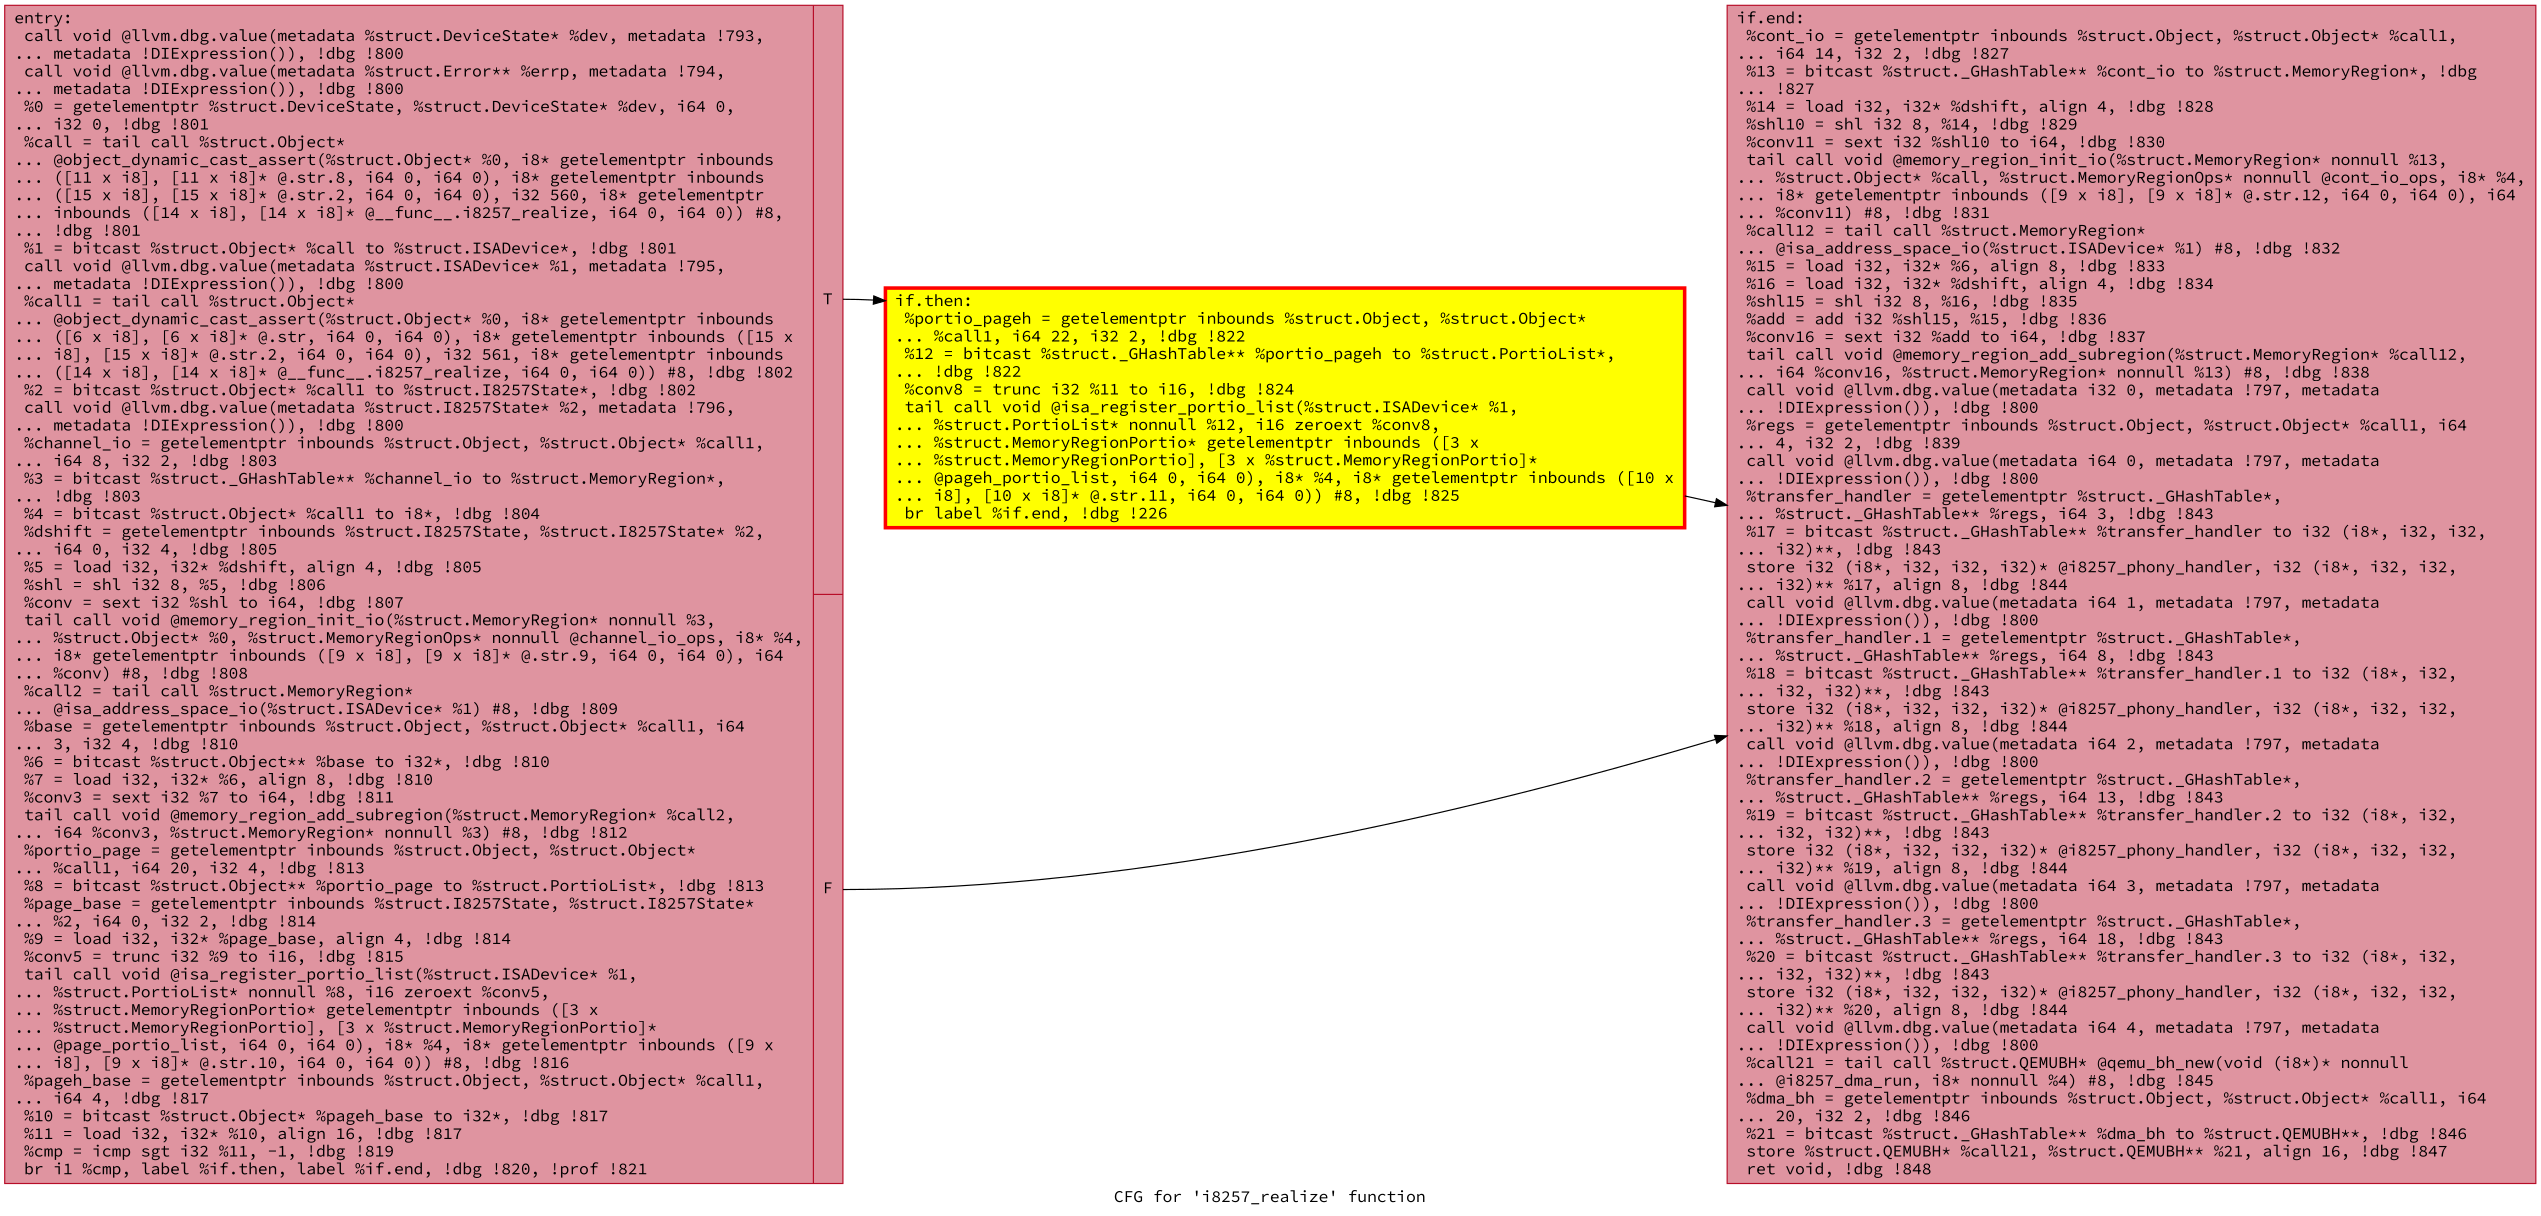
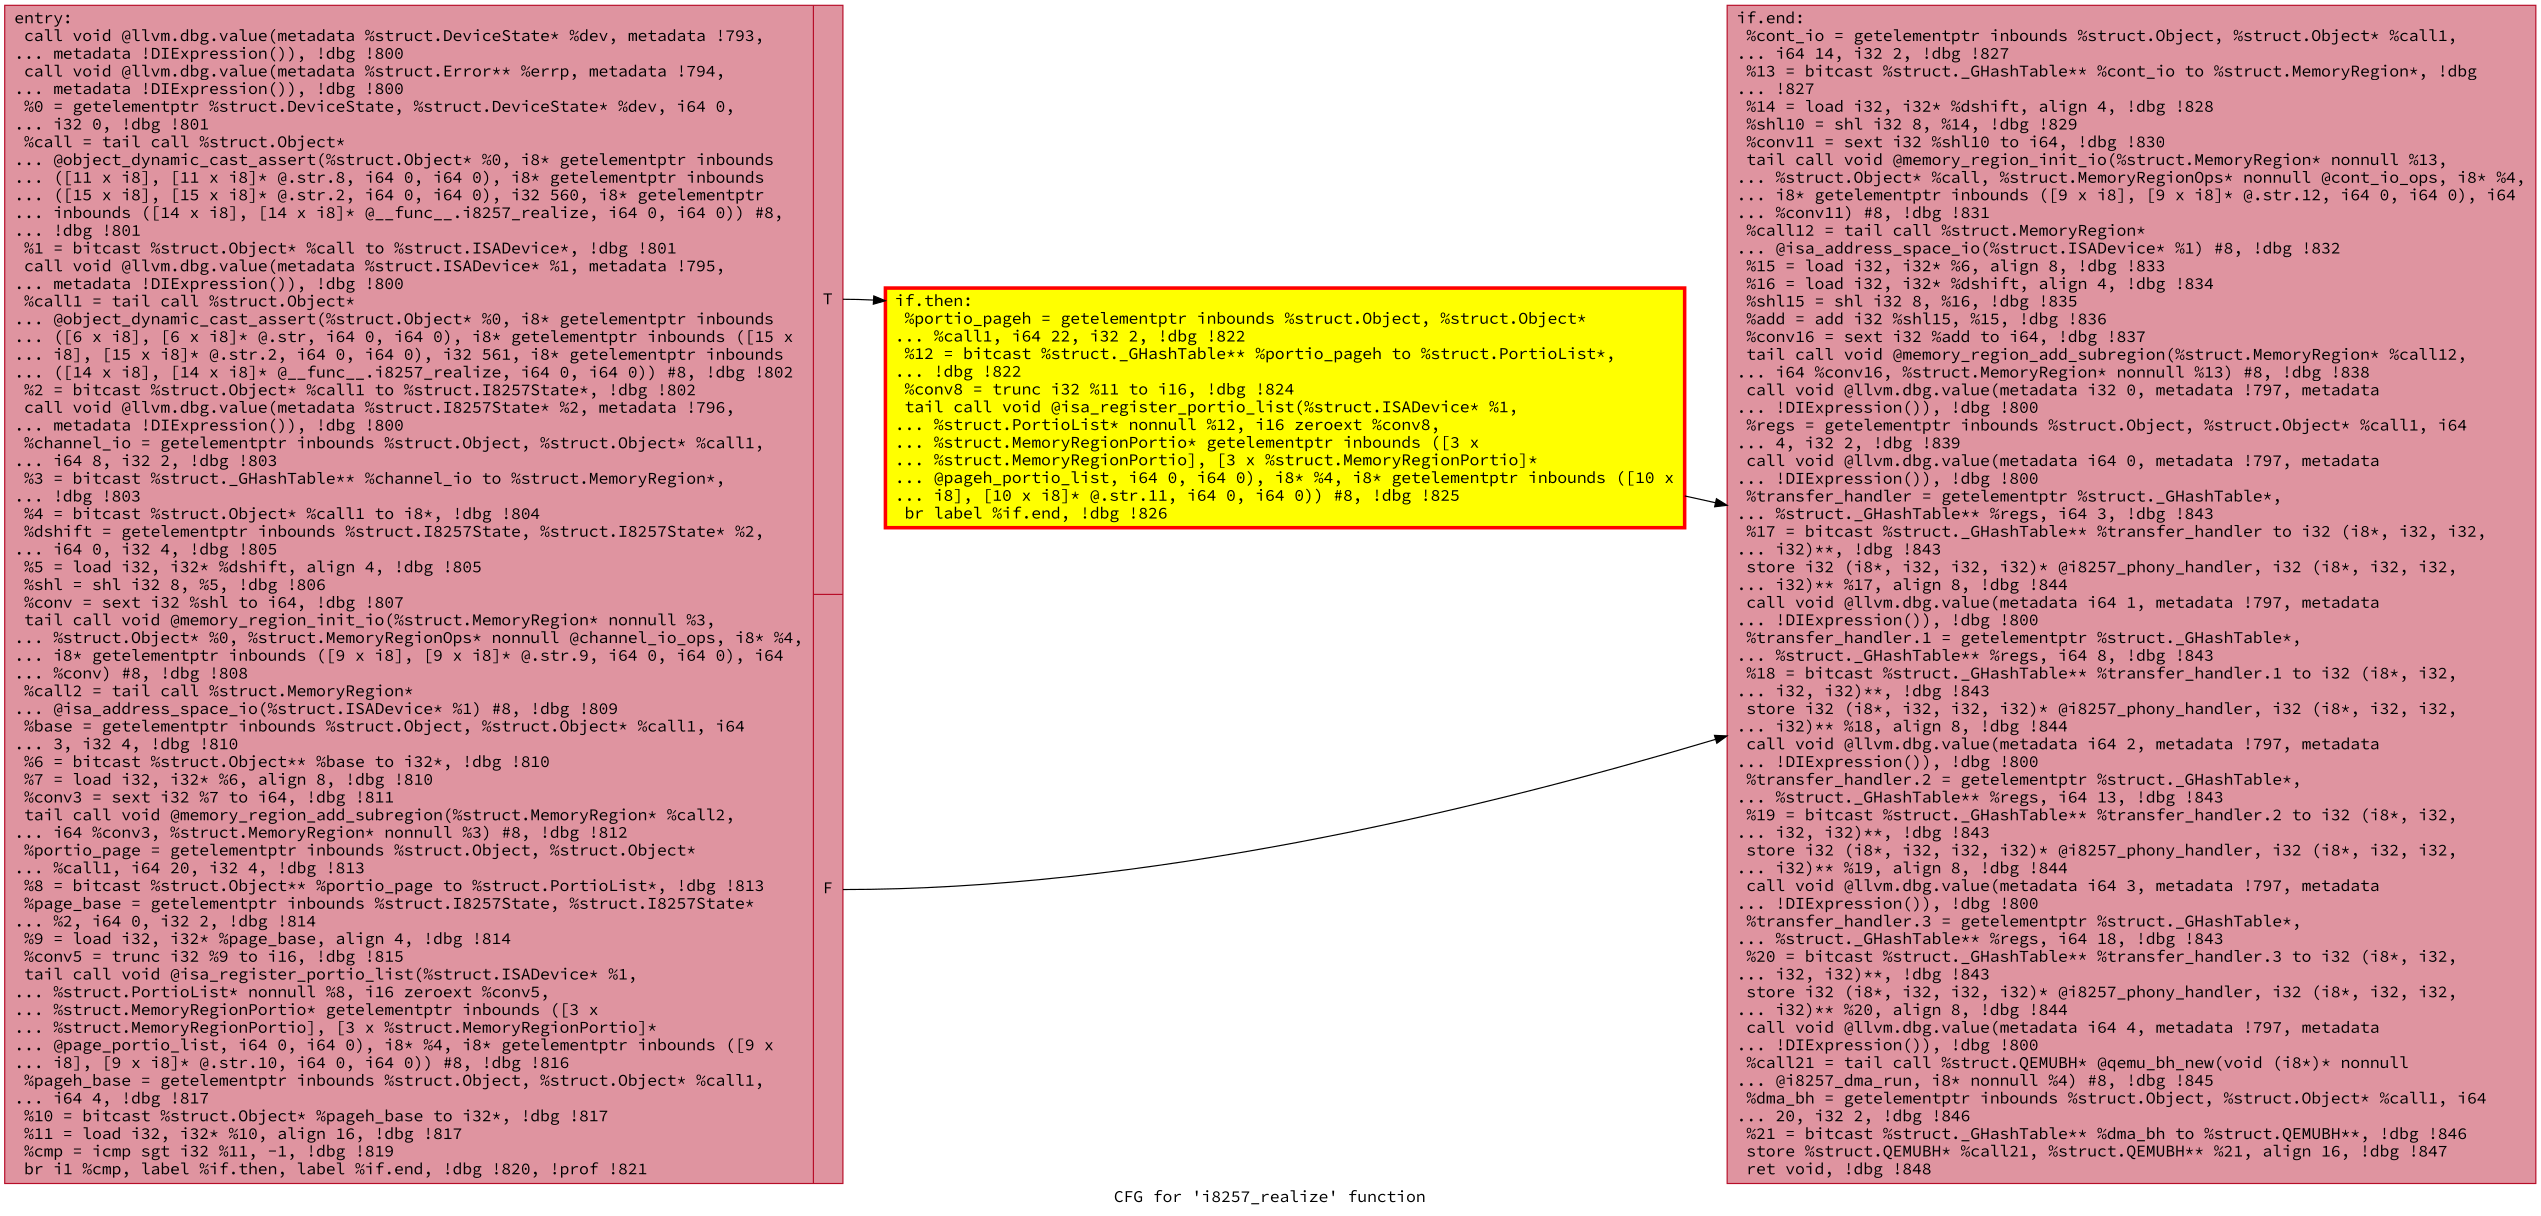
node "if.then:": text "br label %if.end, !dbg !226" -> "br label %if.end, !dbg !826"
